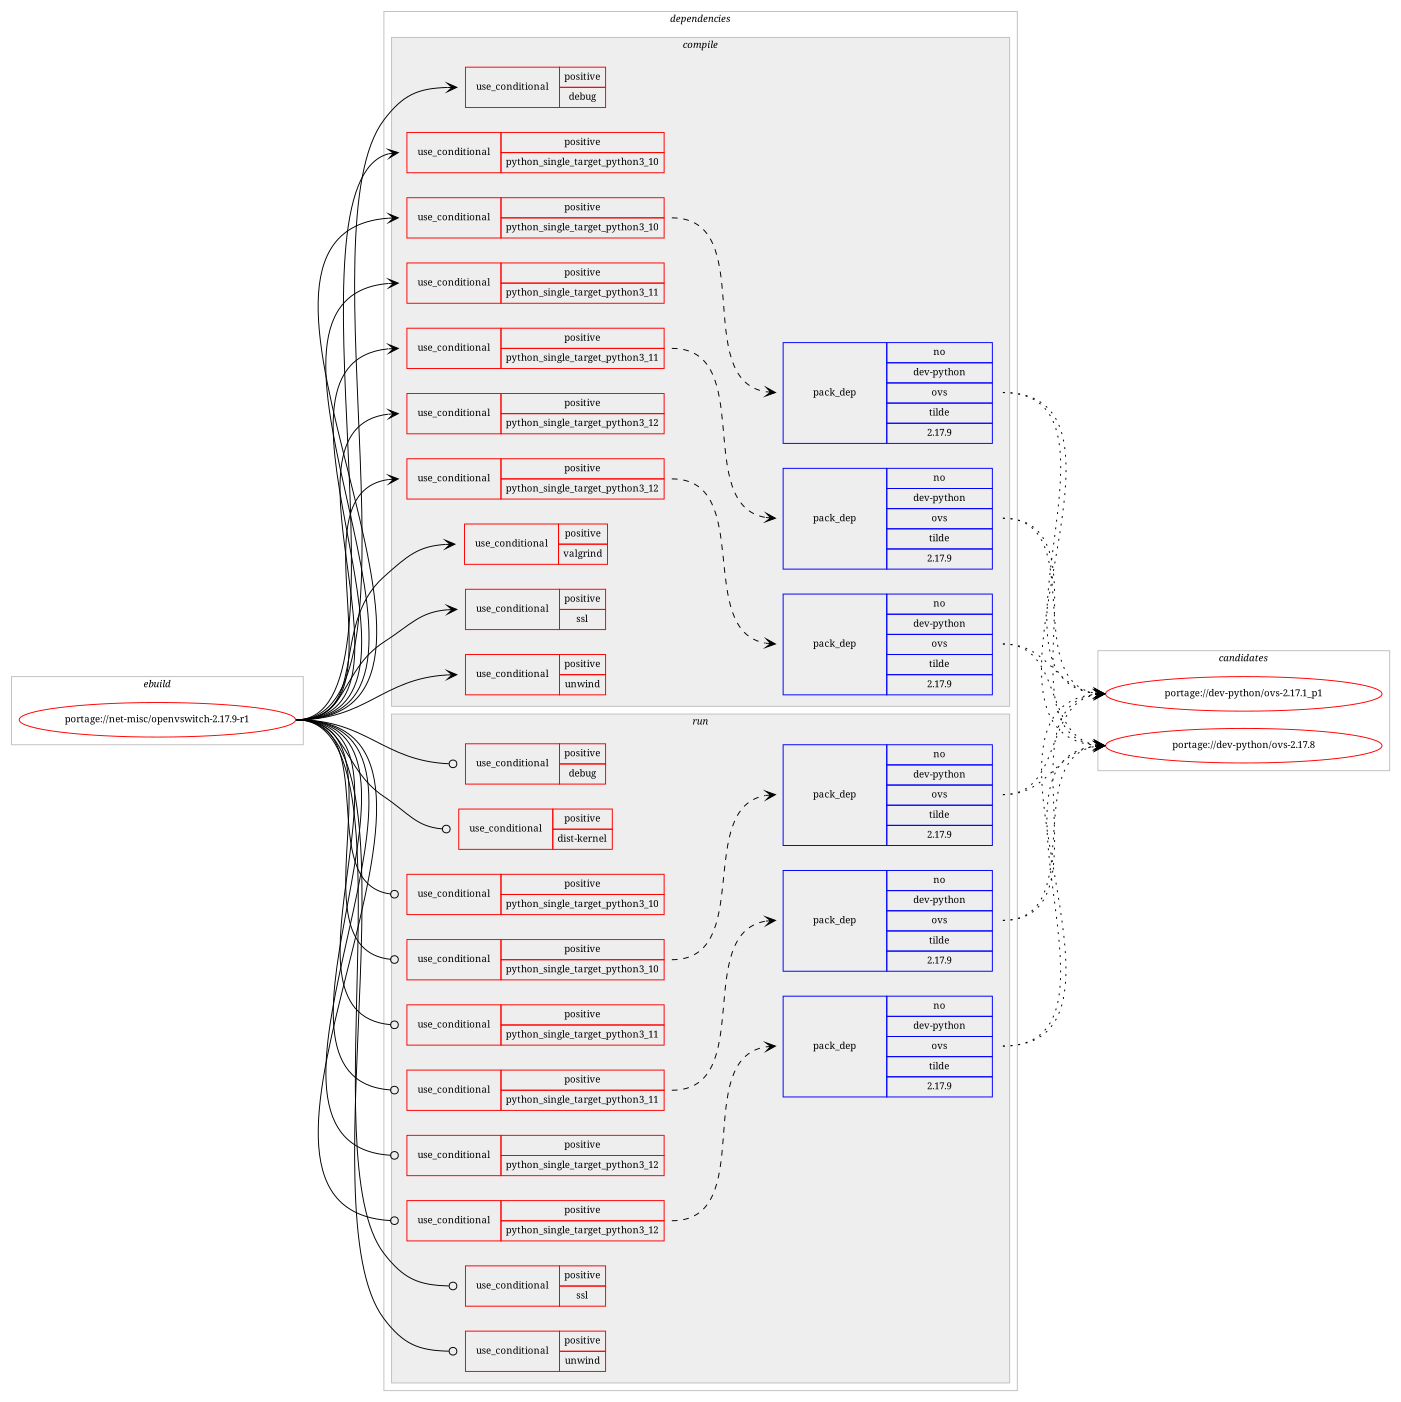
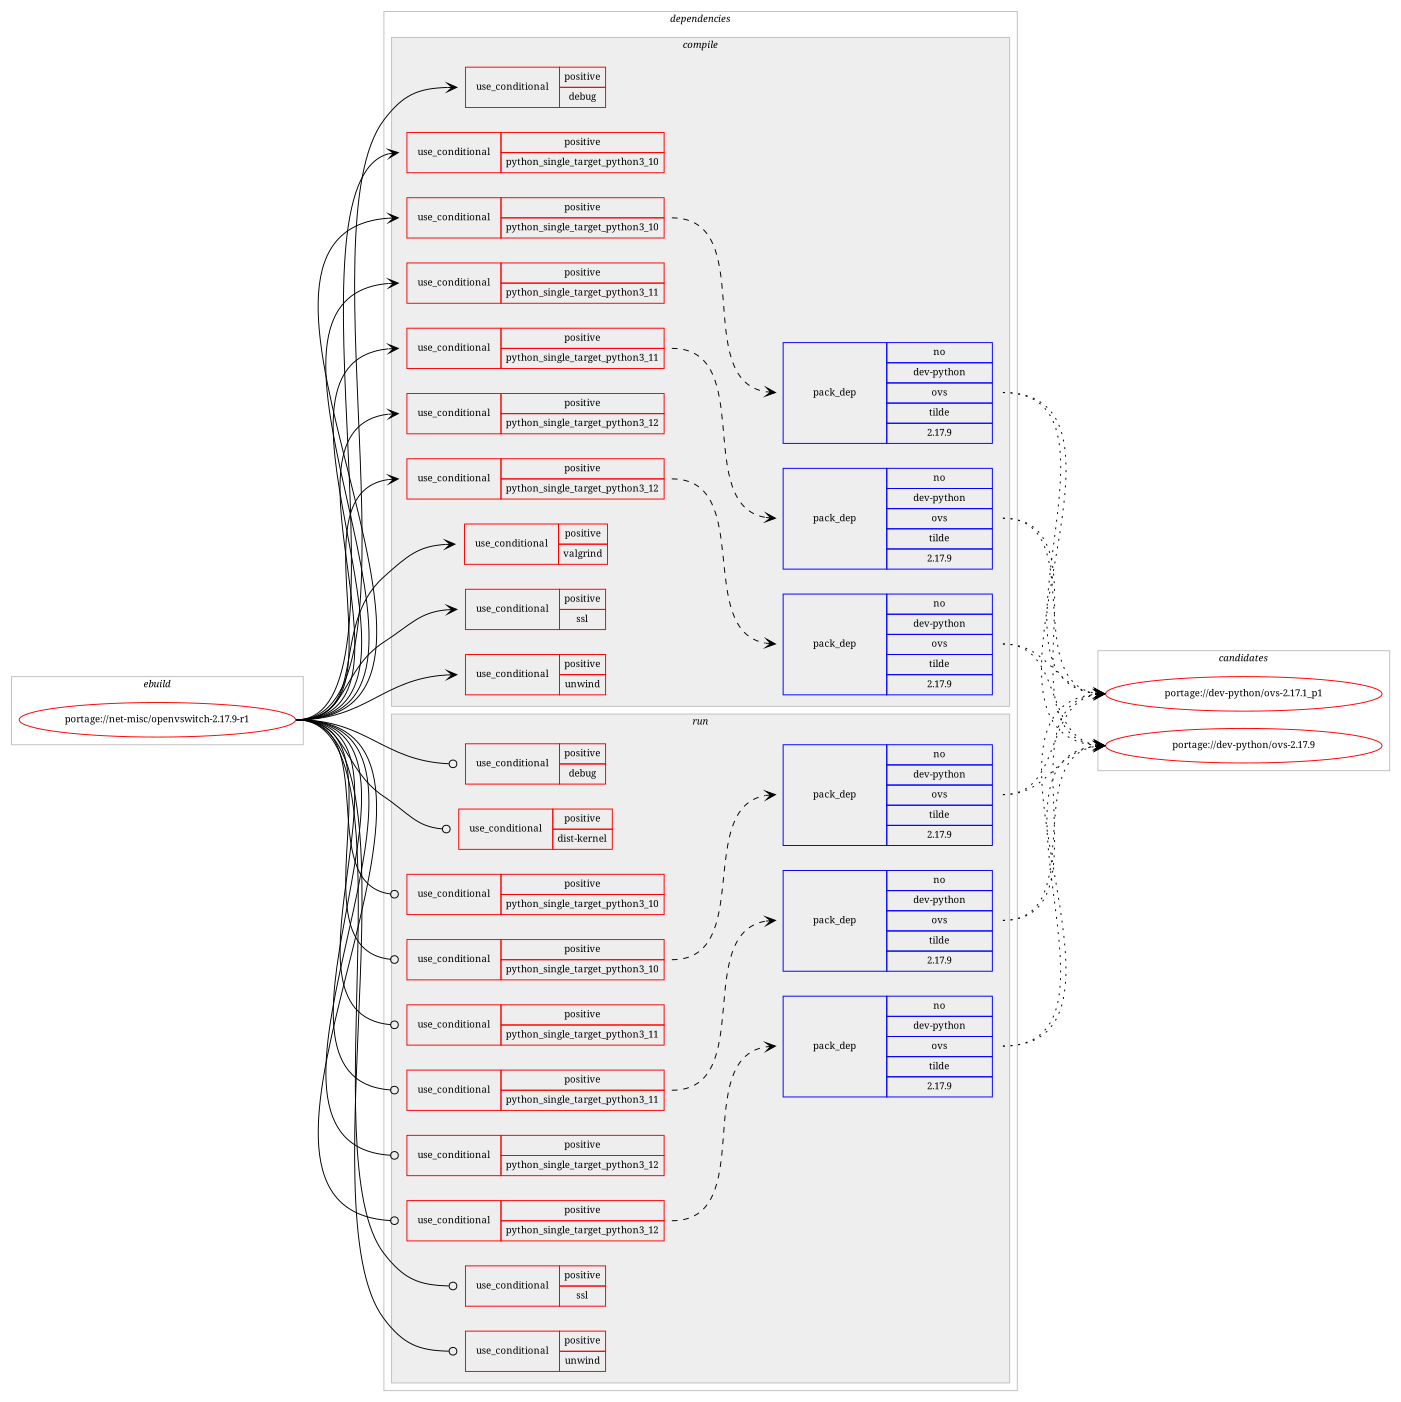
node "portage://dev-python/ovs-2.17.8": label "portage://dev-python/ovs-2.17.8" -> "portage://dev-python/ovs-2.17.9"
